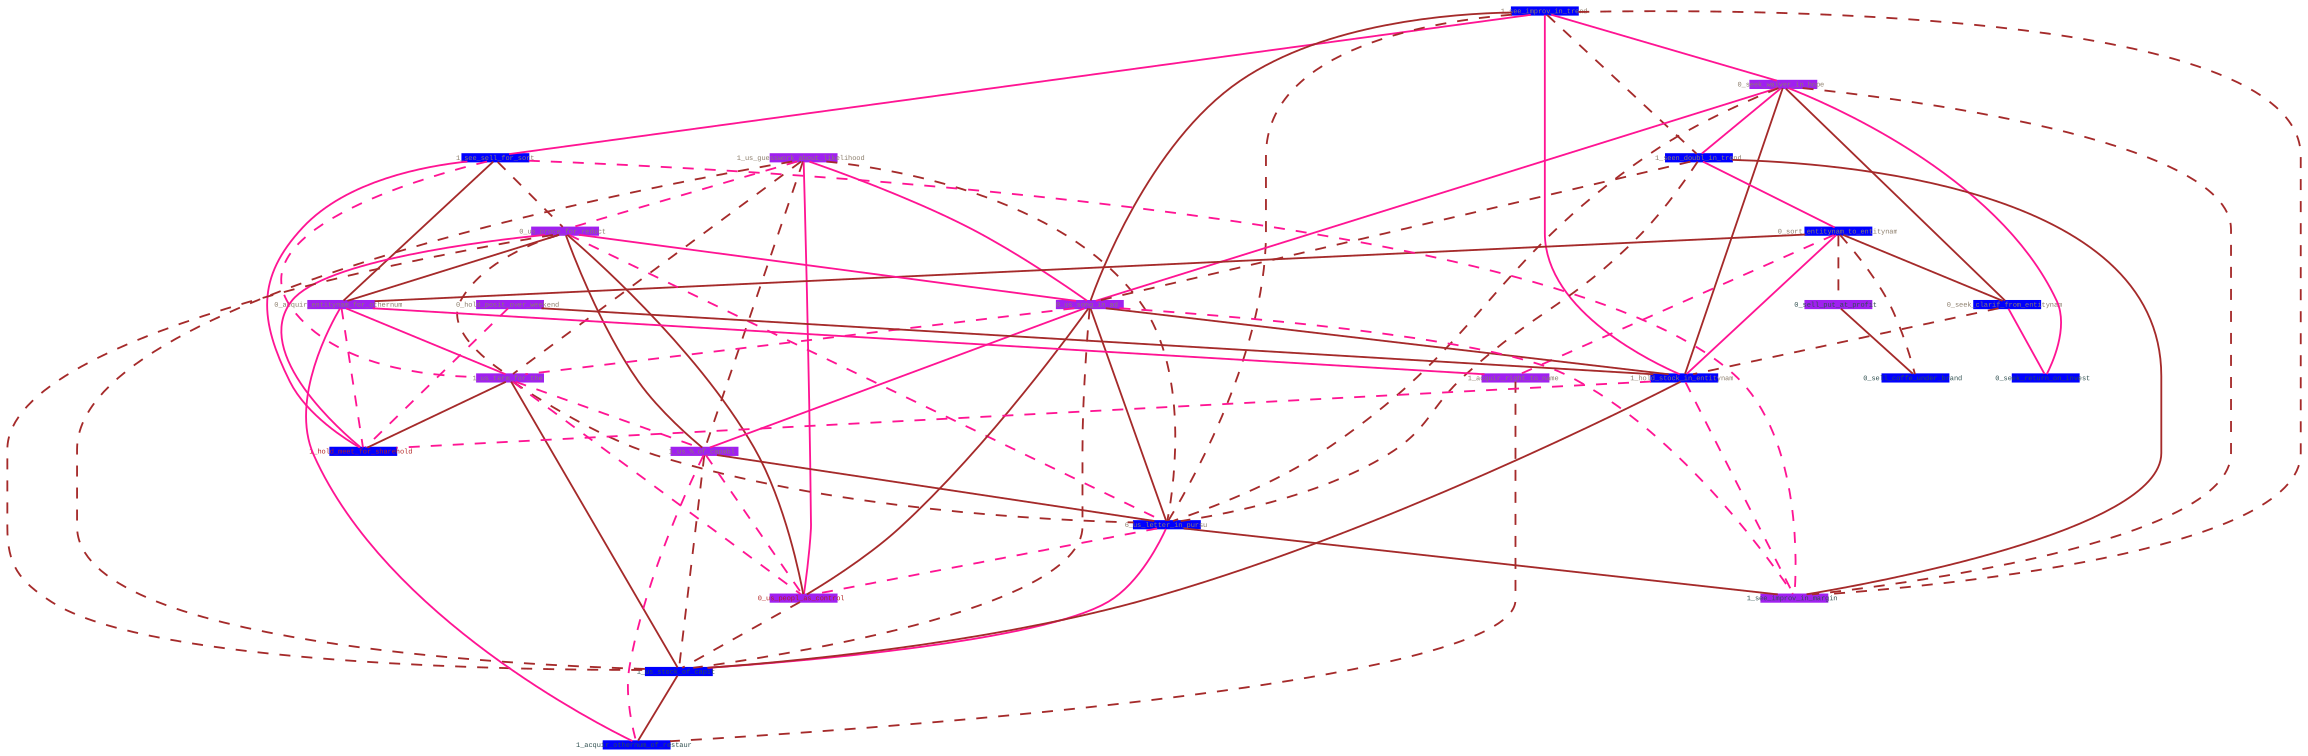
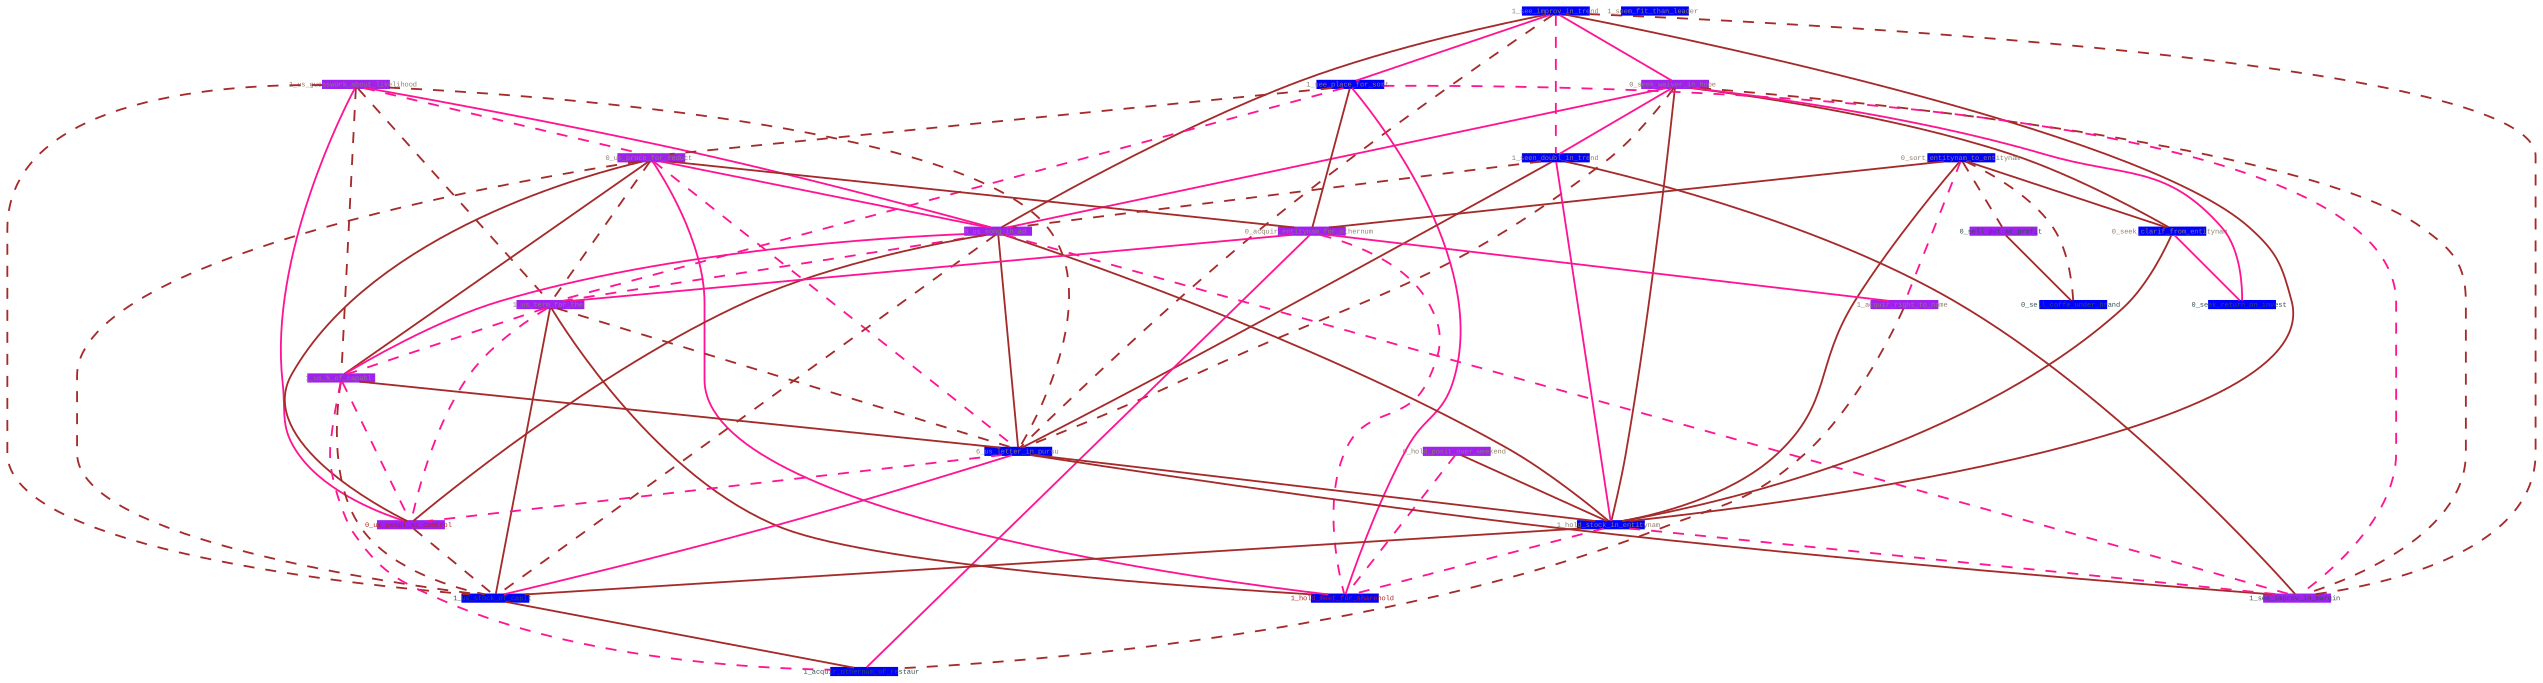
node "1_seem_fit_than_leader": added
edge "1_see_improv_in_trend" -- "1_seen_doubl_in_trend": color brown -> deeppink
node "1_see_sell_for_sort": label "1_see_sell_for_sort" -> "1_see_place_for_sort"
edge "1_seen_doubl_in_trend" -- "0_sort_entitynam_to_entitynam": now "1_seen_doubl_in_trend" -- "1_hold_stock_in_entitynam"
edge "1_see_improv_in_trend" -- "1_hold_stock_in_entitynam": color deeppink -> brown
edge "0_sort_entitynam_to_entitynam" -- "1_hold_stock_in_entitynam": color deeppink -> brown
edge "0_seek_clarif_from_entitynam" -- "1_hold_stock_in_entitynam": style dashed -> solid
edge "1_seen_doubl_in_trend" -- "6_us_letter_in_pursu": style dashed -> solid
edge "6_us_letter_in_pursu" -- "1_hold_stock_in_entitynam": added
